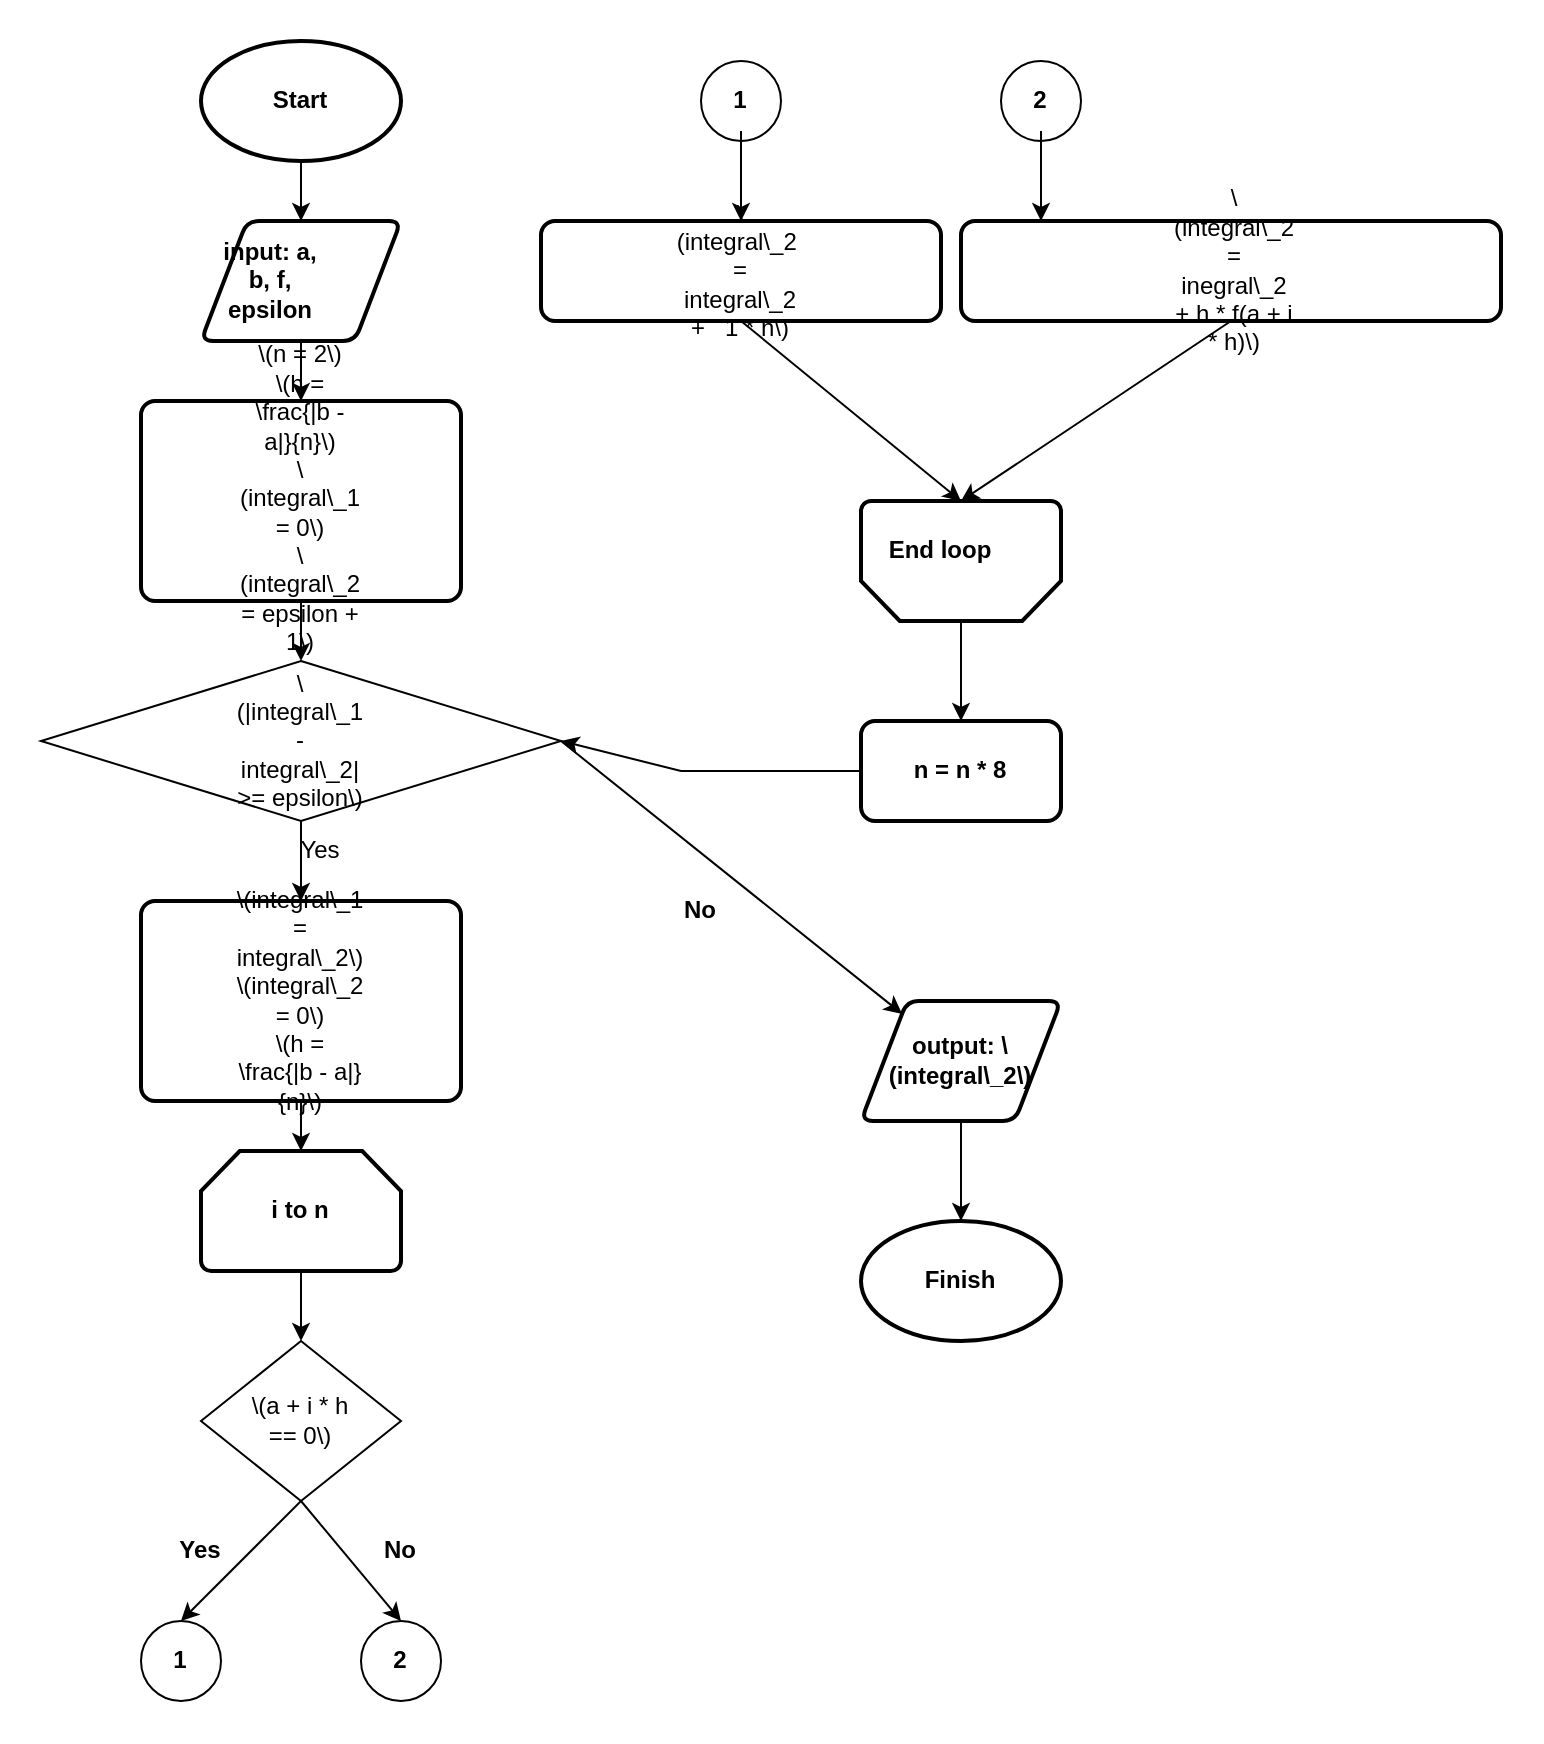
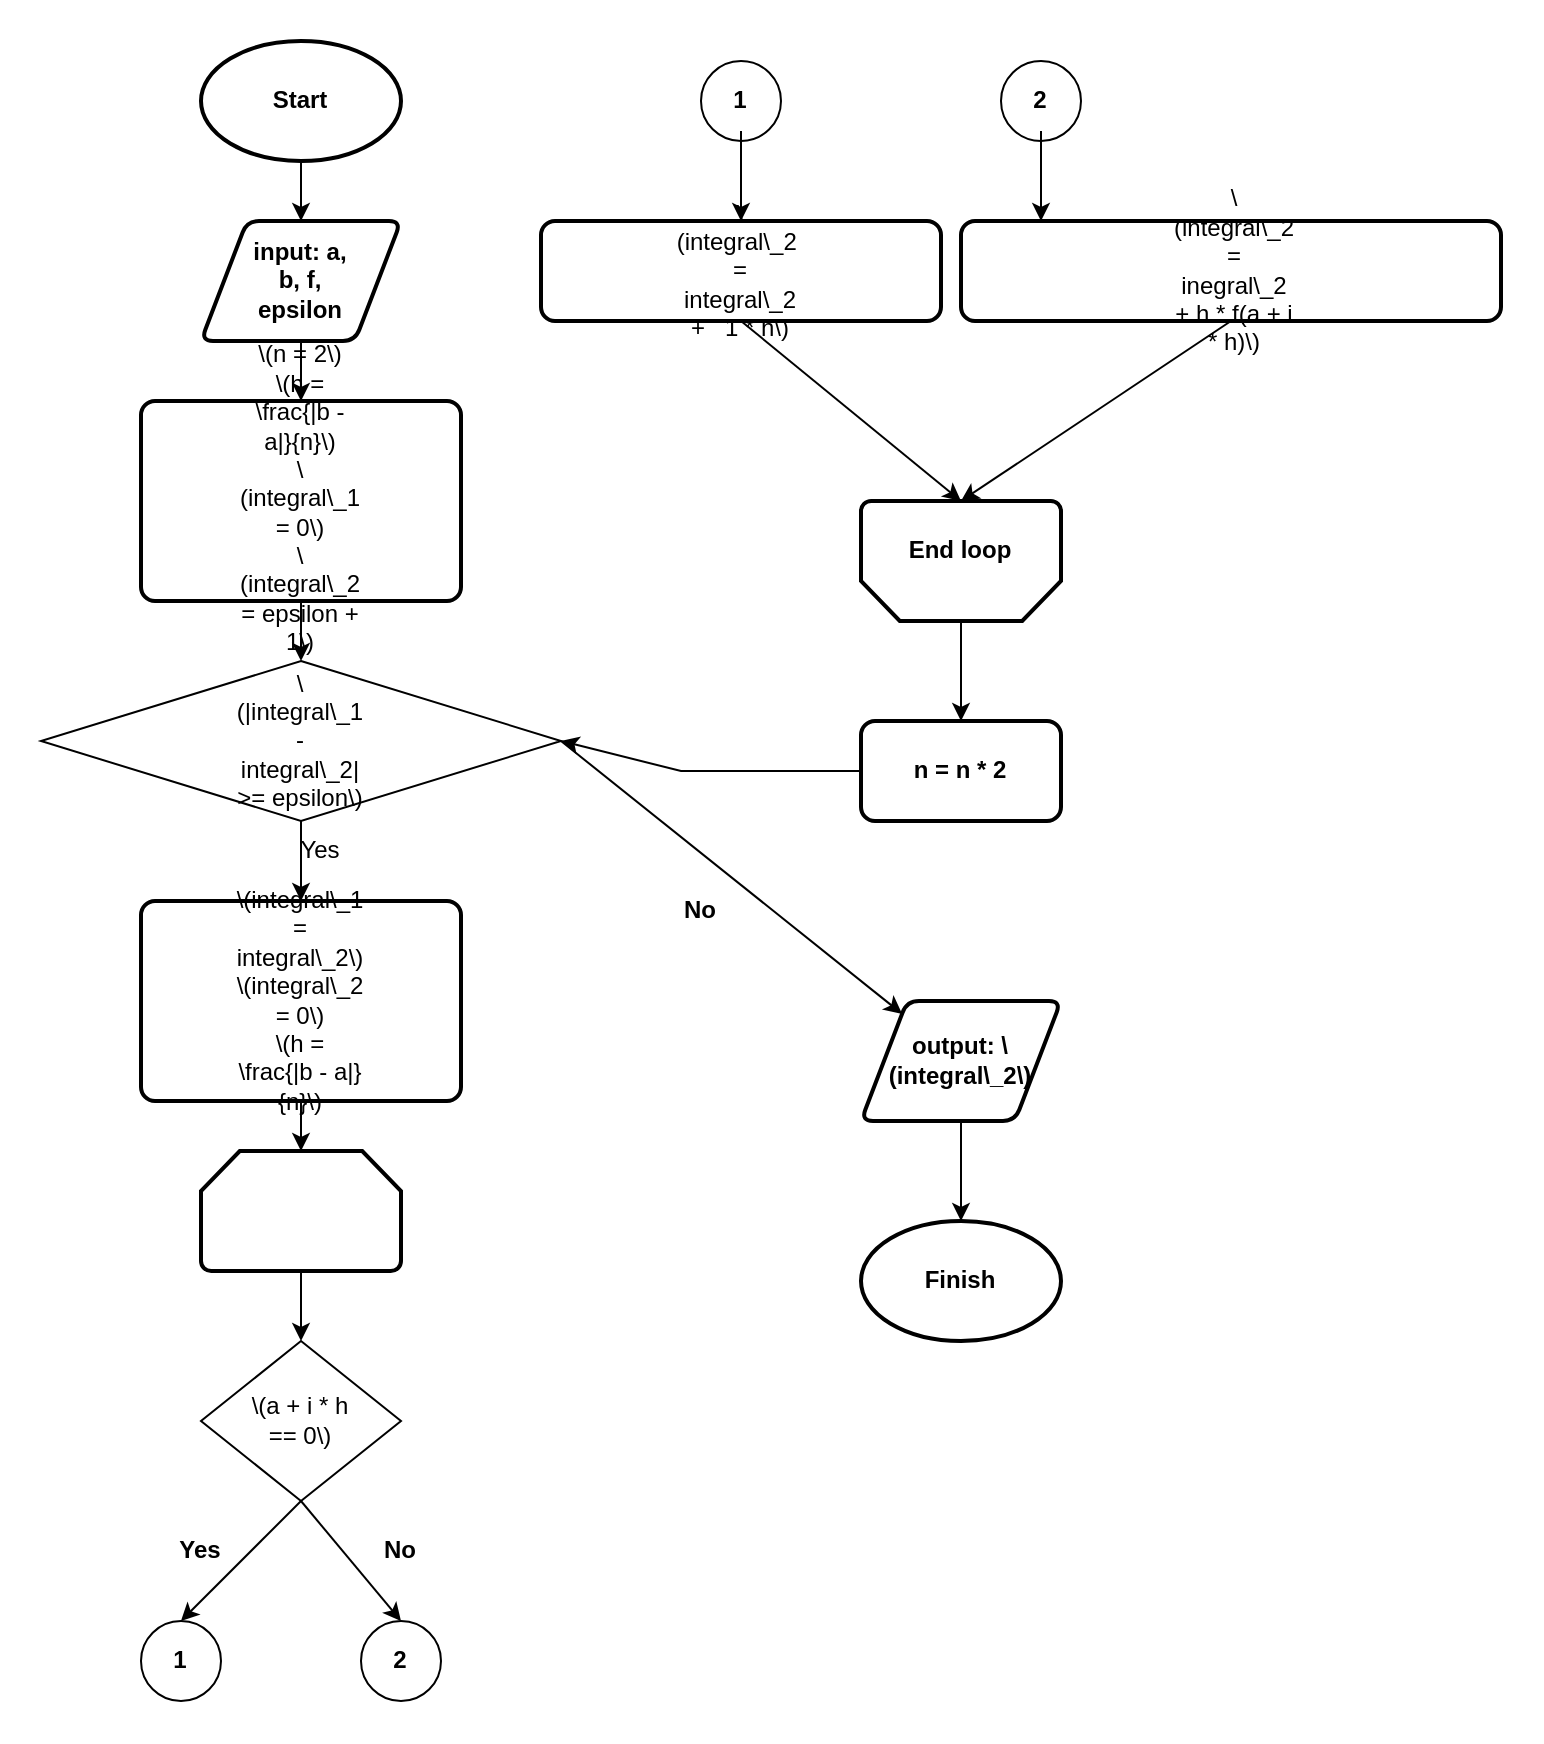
node "input: a, b, f, epsilon": moved (271, 281) -> (301, 281)
node "End loop": moved (941, 551) -> (961, 551)
node "n = n * 8": label "n = n * 8" -> "n = n * 2"
node "i to n": removed
